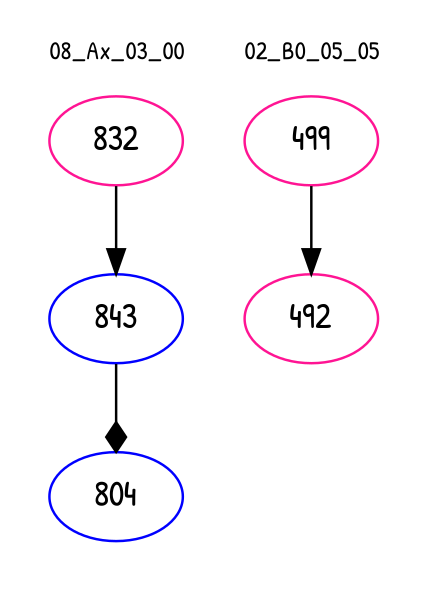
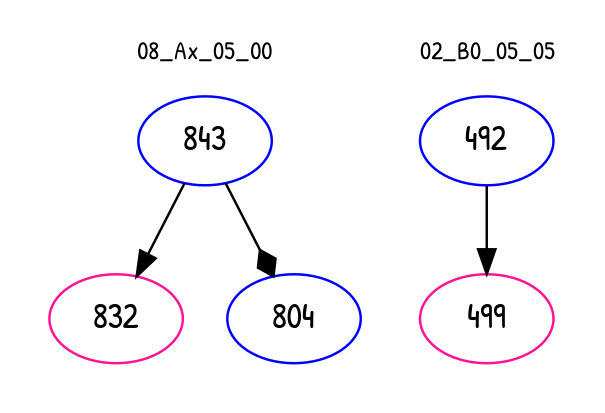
cluster "08_Ax_03_00": label "08_Ax_03_00" -> "08_Ax_05_00"
edge "832" -> "843": reversed
edge "499" -> "492": reversed
node "492": color deeppink -> blue
